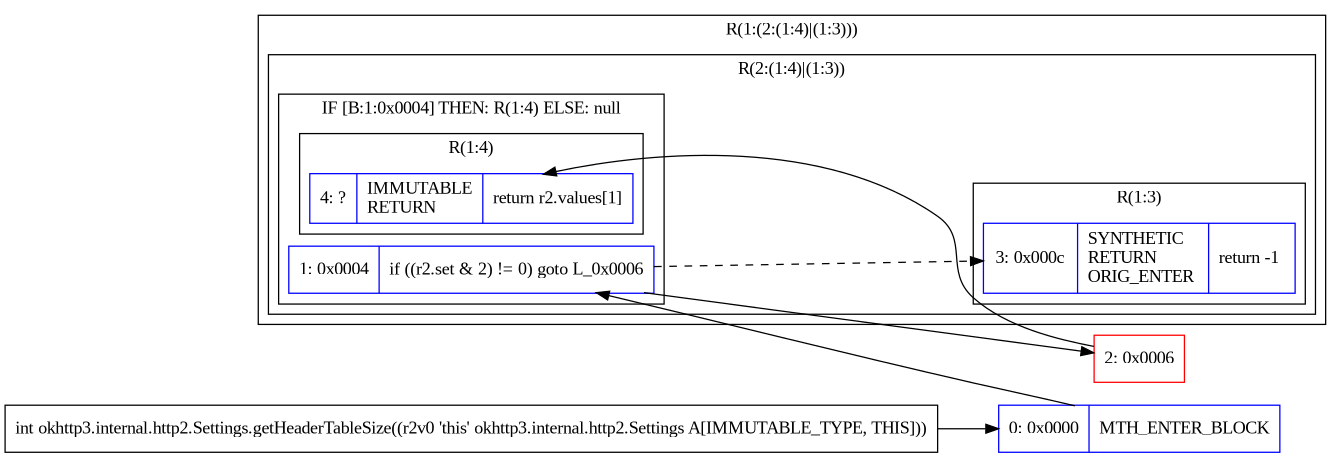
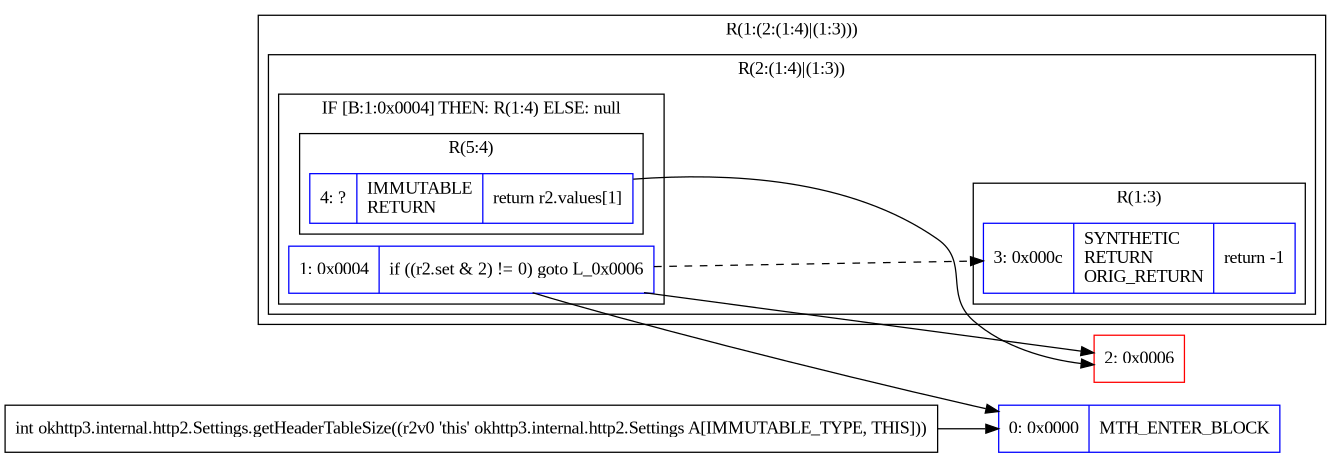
cluster "R(1:4)": label "R(1:4)" -> "R(5:4)"
edge "2: 0x0006" -> "4: ?": reversed
node "3: 0x000c": text "ORIG_ENTER" -> "ORIG_RETURN"
edge "0: 0x0000" -> "1: 0x0004": reversed
